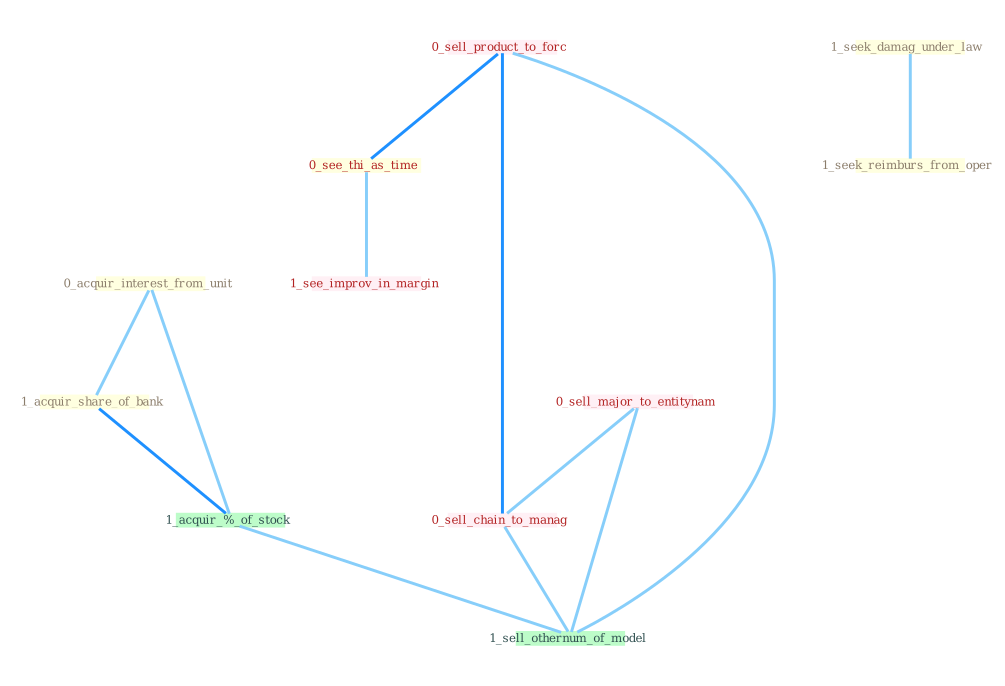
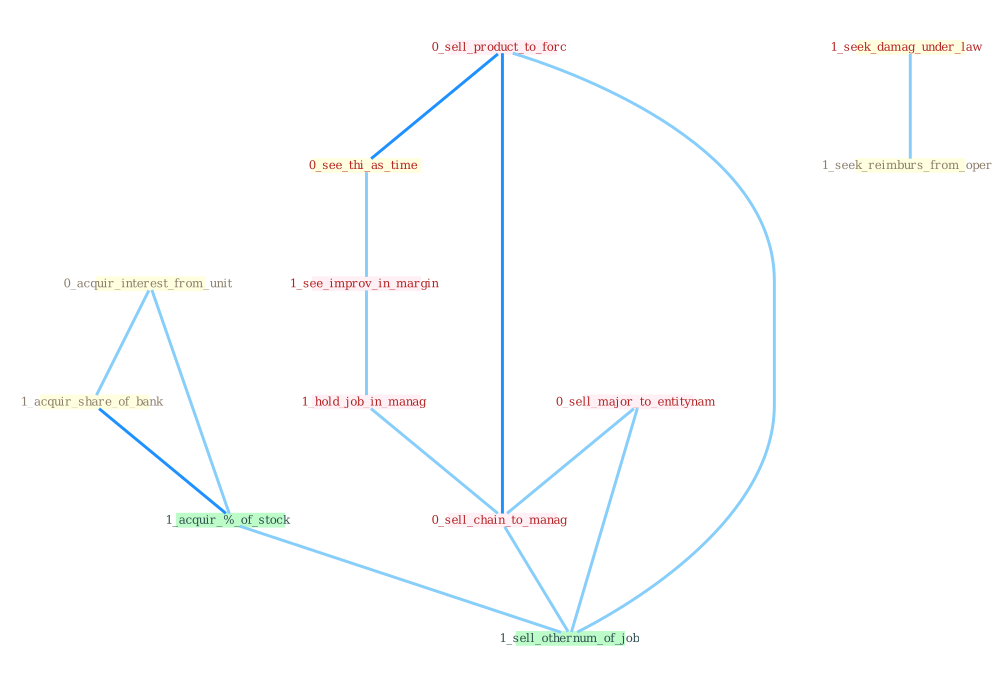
node "1_seek_damag_under_law": fontcolor #8b7d6b -> #b22222
node "1_hold_job_in_manag": added
node "1_sell_othernum_of_model": label "1_sell_othernum_of_model" -> "1_sell_othernum_of_job"
